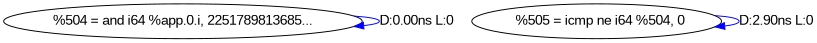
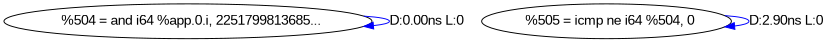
node "%504 = and i64 %app.0.i, 2251789813685...": label "%504 = and i64 %app.0.i, 2251789813685..." -> "%504 = and i64 %app.0.i, 2251799813685..."
